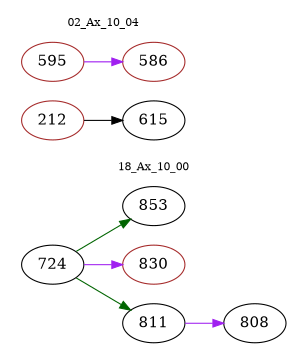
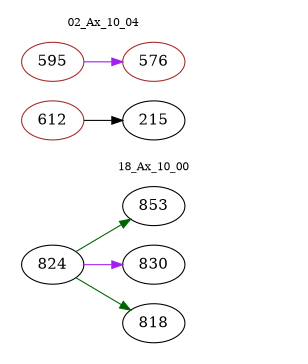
node "586": label "586" -> "576"
node "212": label "212" -> "612"
node "615": label "615" -> "215"
node "724": label "724" -> "824"
node "830": color brown -> black
node "811": label "811" -> "818"
node "808": removed
